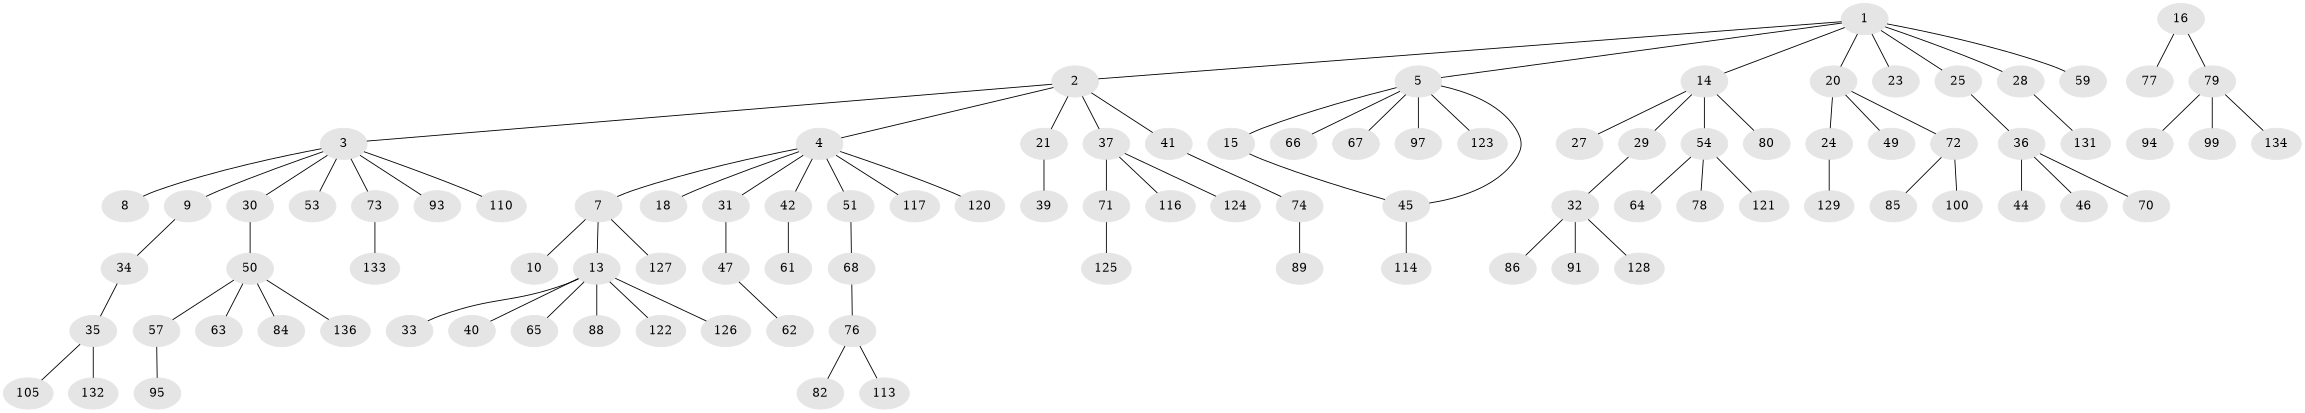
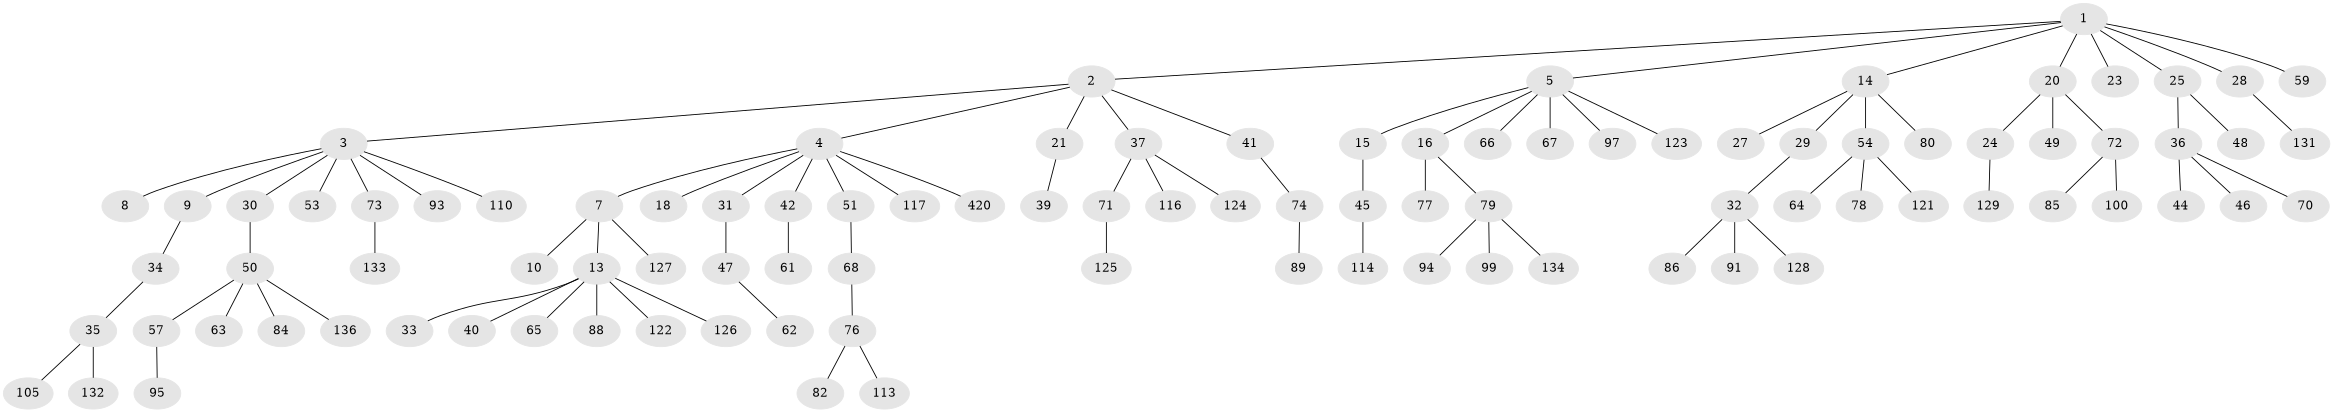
node "48": added
edge "5" -- "45": now "5" -- "16"
node "120": label "120" -> "420"
